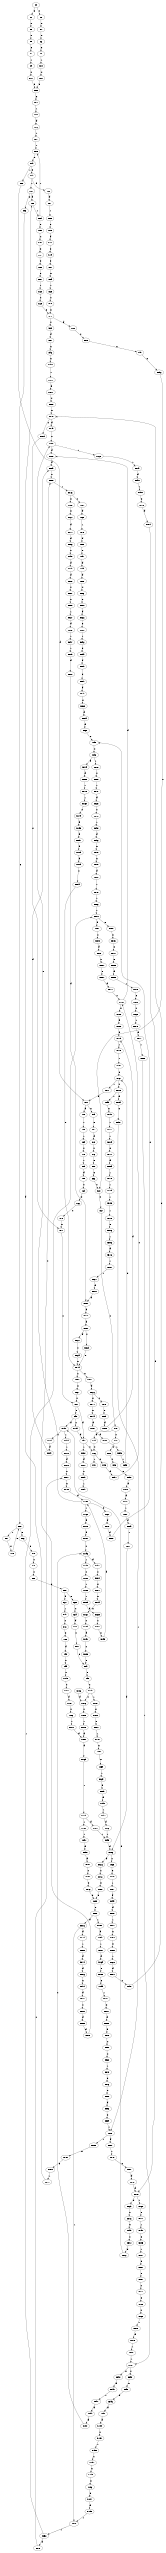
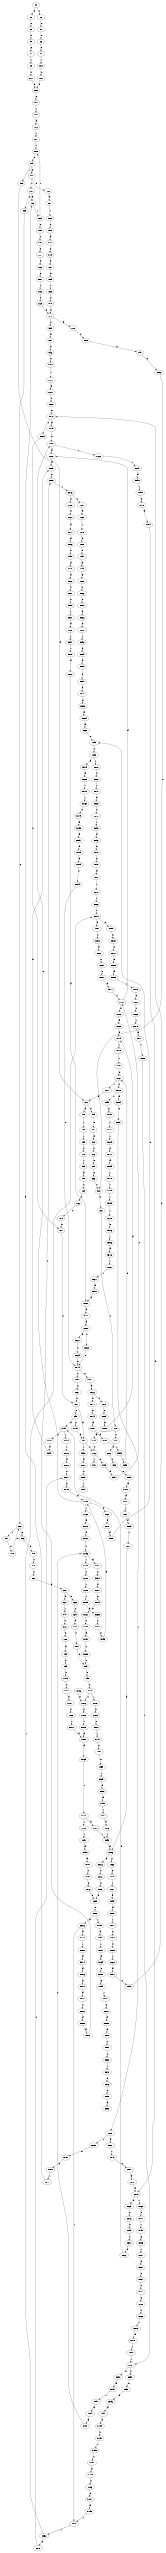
node "S389": removed
